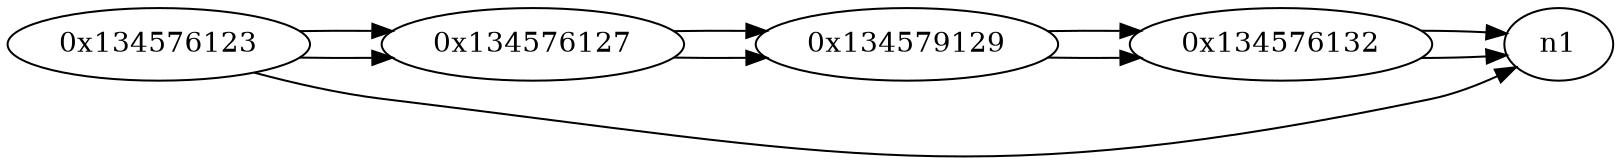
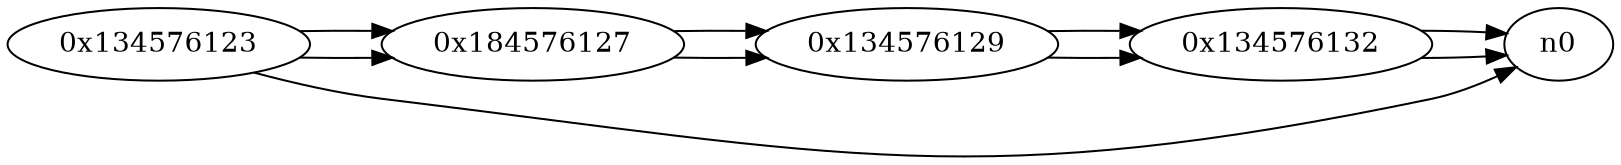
node "0x134576127": label "0x134576127" -> "0x184576127"
node "0x134579129": label "0x134579129" -> "0x134576129"
node "n1": label "n1" -> "n0"
